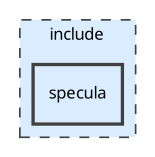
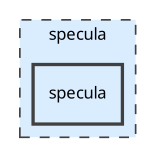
cluster "include": label "include" -> "specula"
